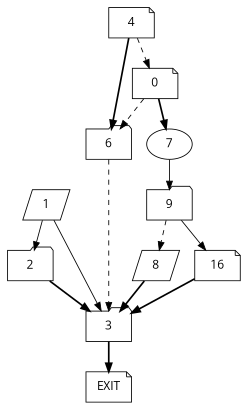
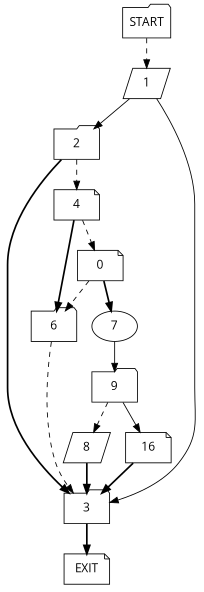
node "START": added
edge "2" -> "4": added
